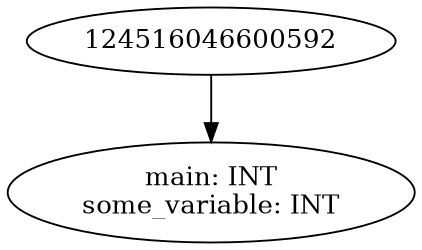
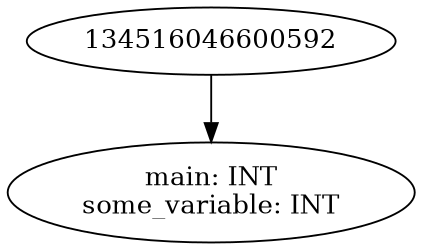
node "124516046600592": label "124516046600592" -> "134516046600592"
